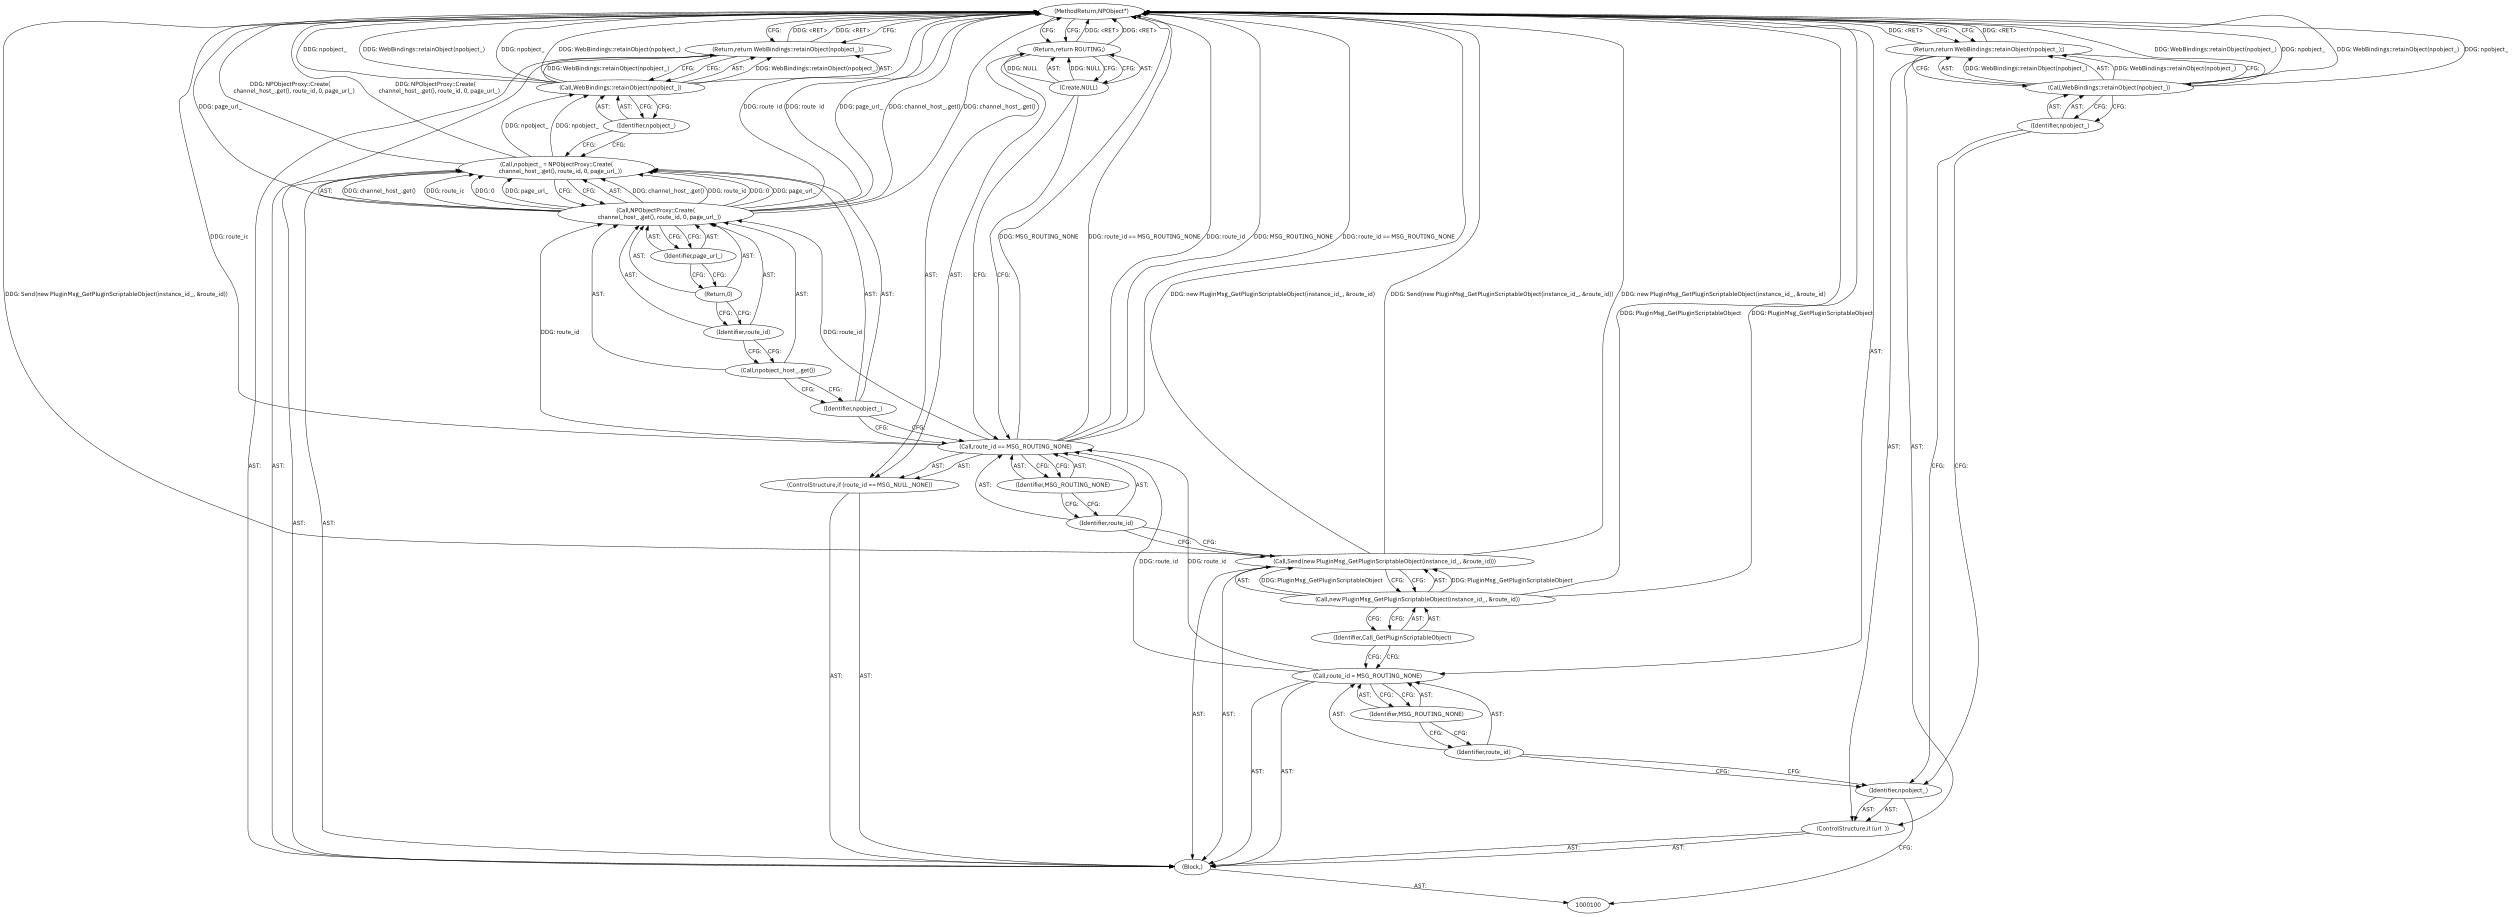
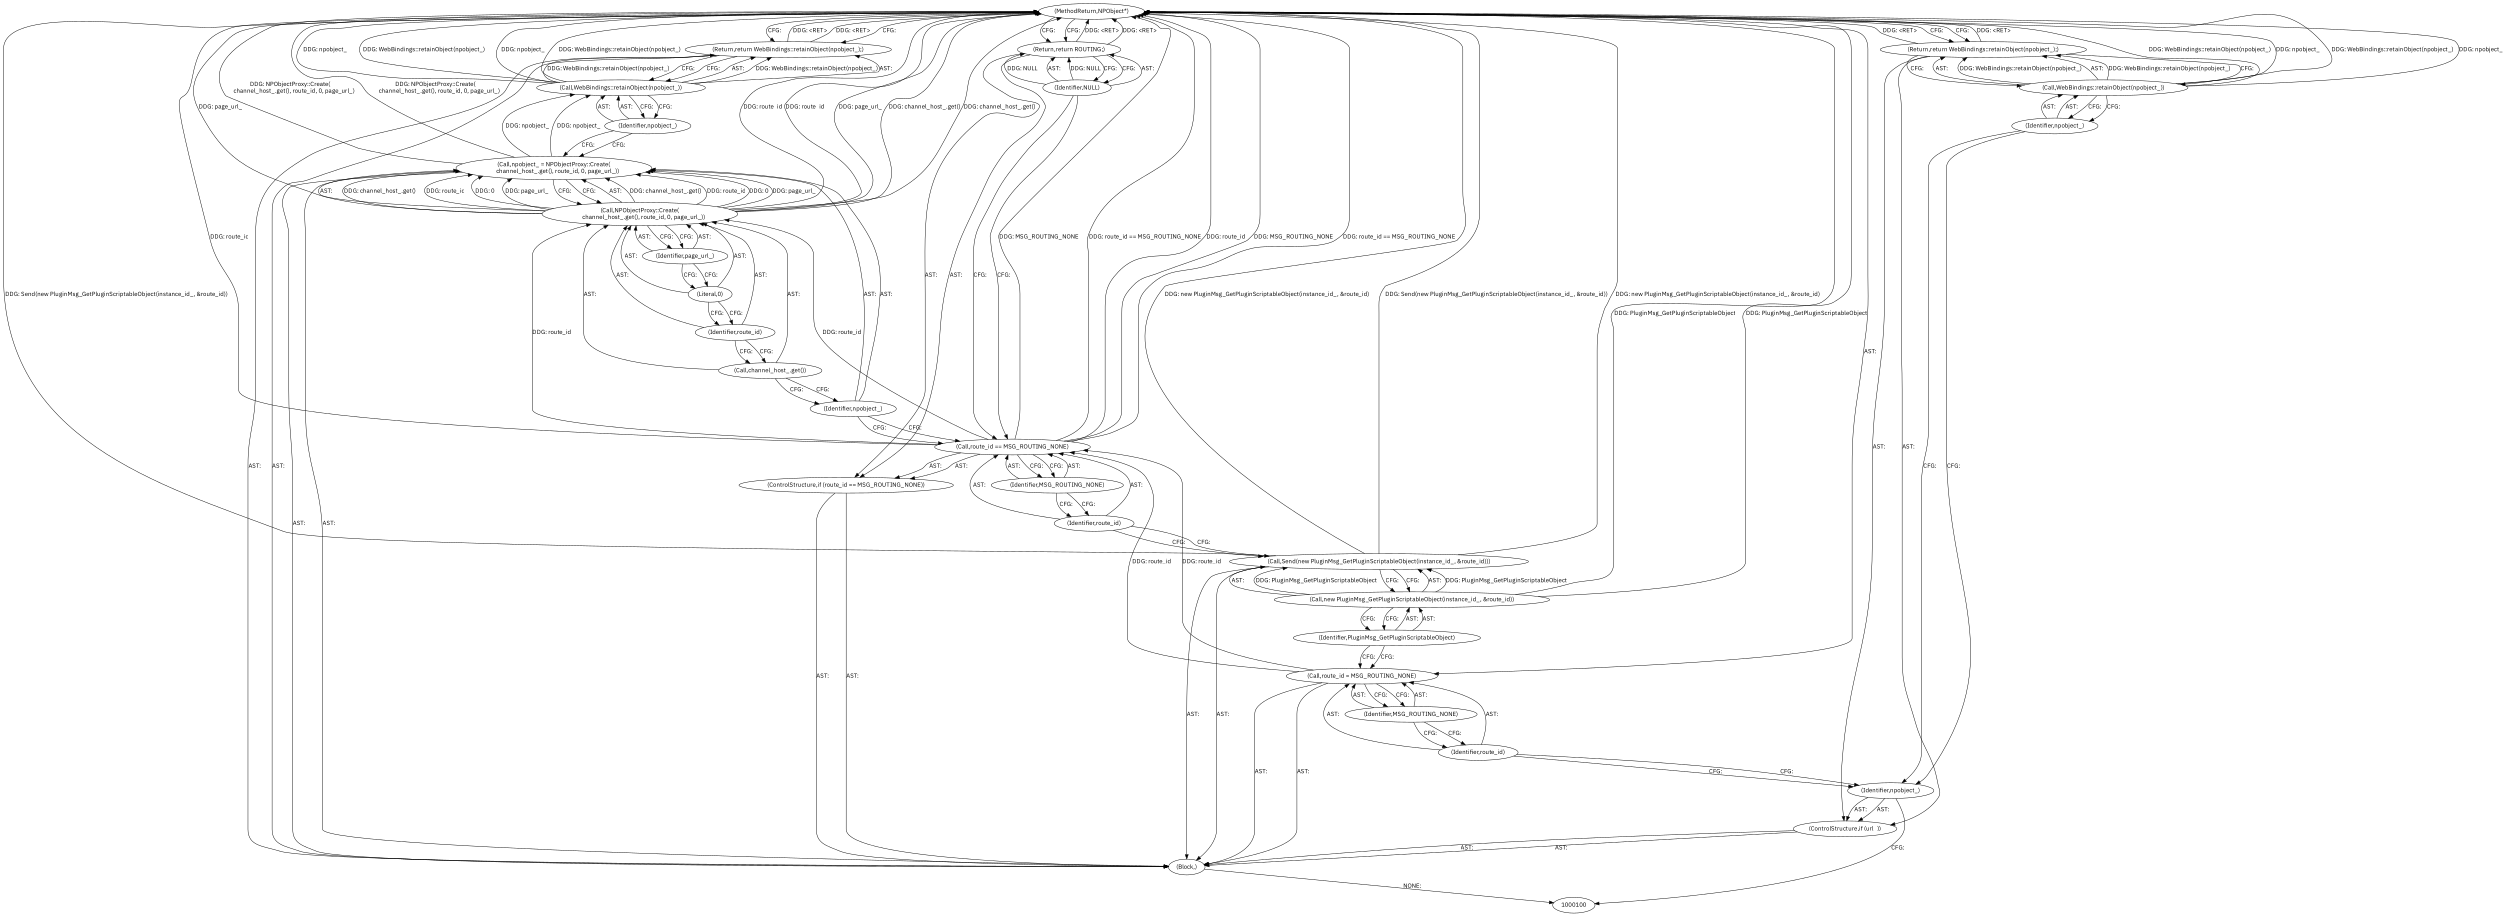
node "(Create,NULL)": label "(Create,NULL)" -> "(Identifier,NULL)"
node "(Return,0)": label "(Return,0)" -> "(Literal,0)"
node "(Call,npobject_host_.get())": label "(Call,npobject_host_.get())" -> "(Call,channel_host_.get())"
node "(ControlStructure,if (route_id == MSG_NULL_NONE))": label "(ControlStructure,if (route_id == MSG_NULL_NONE))" -> "(ControlStructure,if (route_id == MSG_ROUTING_NONE))"
node "(Identifier,Call_GetPluginScriptableObject)": label "(Identifier,Call_GetPluginScriptableObject)" -> "(Identifier,PluginMsg_GetPluginScriptableObject)"
edge "(Block,)" -> "1000100": label "AST: " -> "NONE: "
